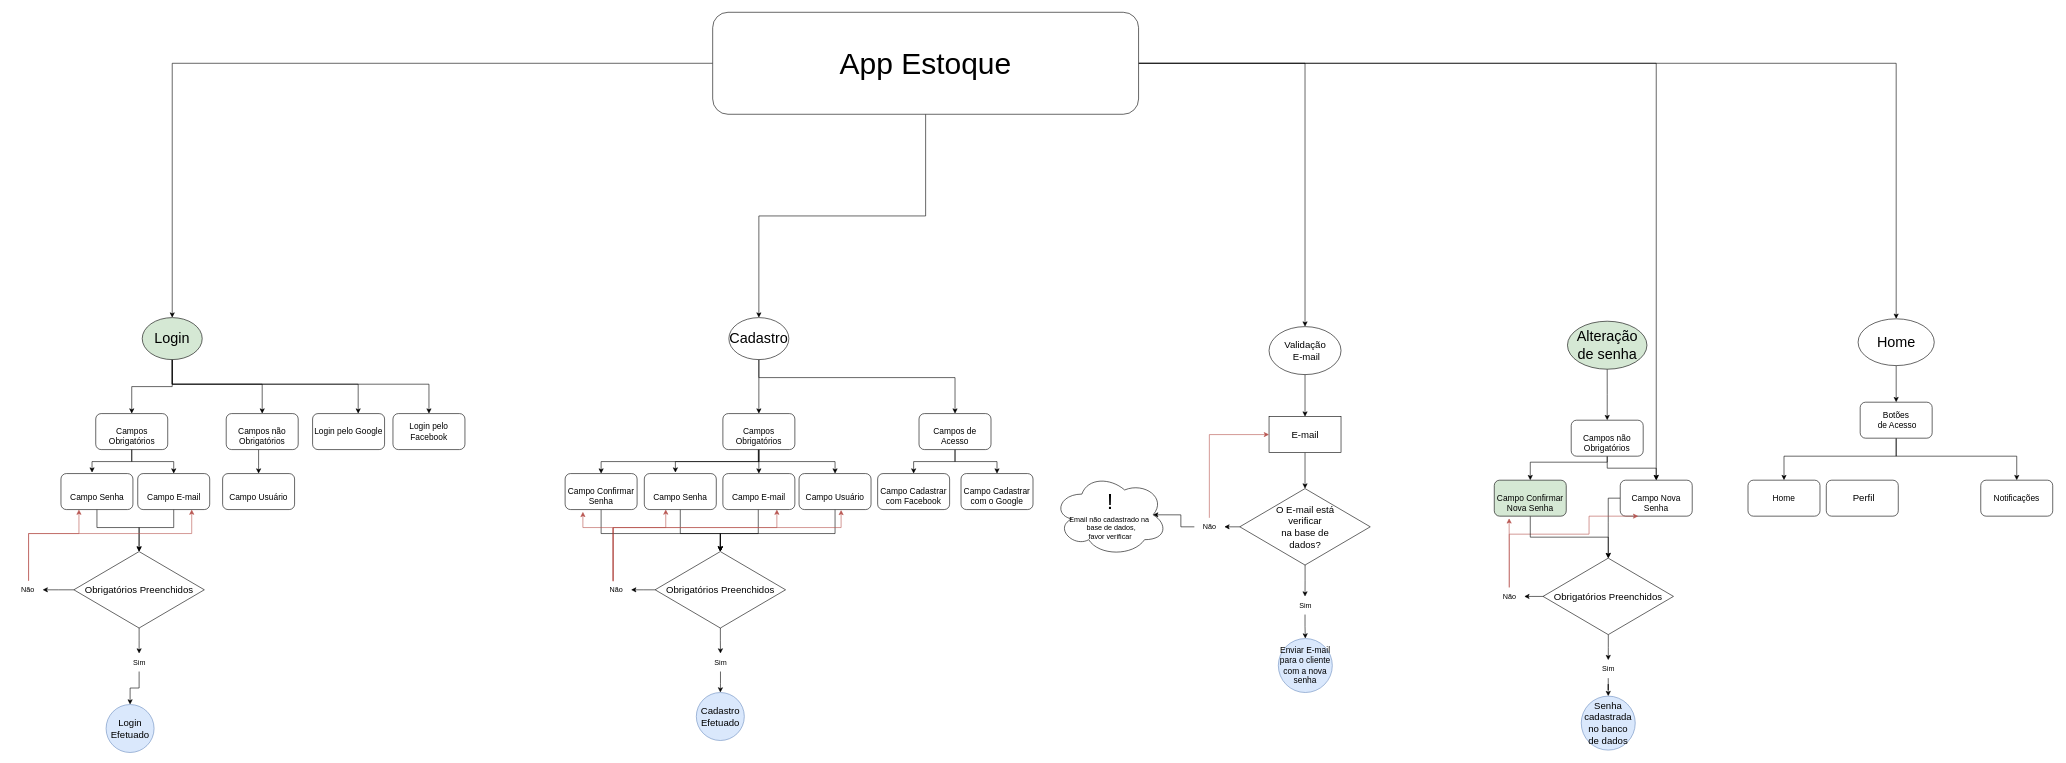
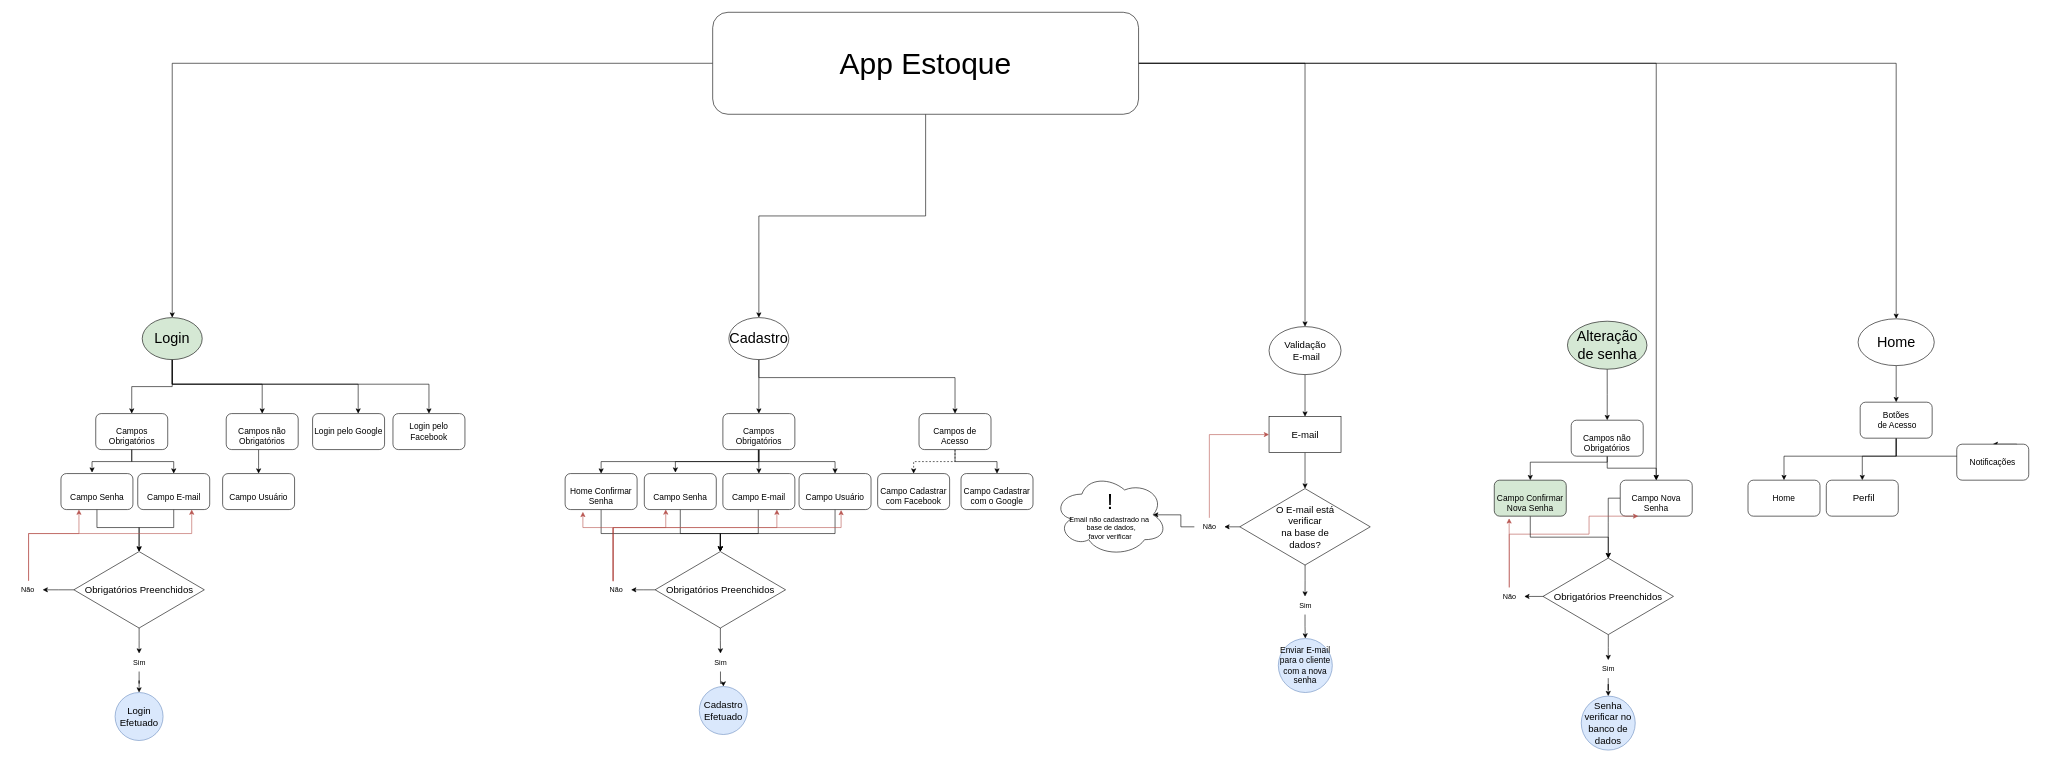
edge "Campos de Acesso" -> "Campo Cadastrar com Facebook": style solid -> dashed
edge "Botões de Acesso" -> "Perfil": added
node "Campo Confirmar Senha": label "Campo Confirmar Senha" -> "Home Confirmar Senha"
node "Notificações": moved (2017, 498) -> (1993, 462)
node "Cadastro Efetuado": moved (720, 717) -> (723, 711)
node "Senha cadastrada no banco de dados": label "Senha cadastrada no banco de dados" -> "Senha verificar no banco de dados"
node "Login Efetuado": moved (130, 729) -> (139, 717)
